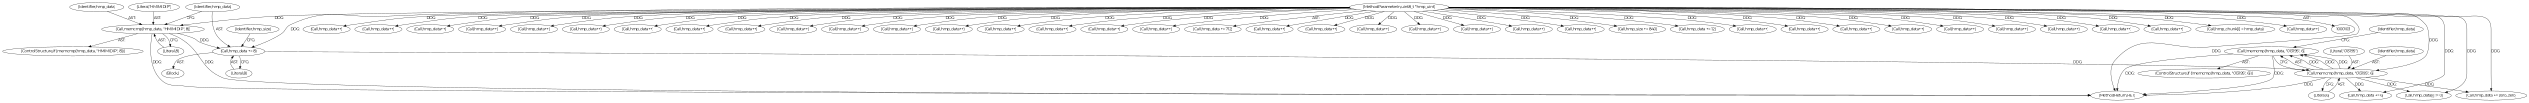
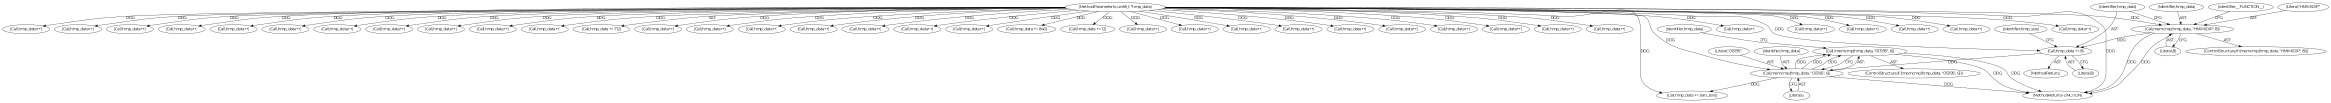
node "(MethodParameterIn,uint8_t *hmp_uint)": label "(MethodParameterIn,uint8_t *hmp_uint)" -> "(MethodParameterIn,uint8_t *hmp_data)"
node "(Identifier,__FUNCTION__)": added
node "(Call,hmp_size += 840)": label "(Call,hmp_size += 840)" -> "(Call,hmp_data += 840)"
node "(Call,hmp_chunk[i] = hmp_data)": removed
node "1000103": removed
node "(Block,)": label "(Block,)" -> "(MethodReturn,)"
node "(MethodReturn,RET)": label "(MethodReturn,RET)" -> "(MethodReturn,FUNCTION)"
node "(Call,hmp_data += 6)": removed
node "(Call,hmp_data[i] != 0)": removed
